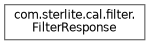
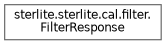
node "com.sterlite.cal.filter. FilterResponse": label "com.sterlite.cal.filter. FilterResponse" -> "sterlite.sterlite.cal.filter. FilterResponse"
